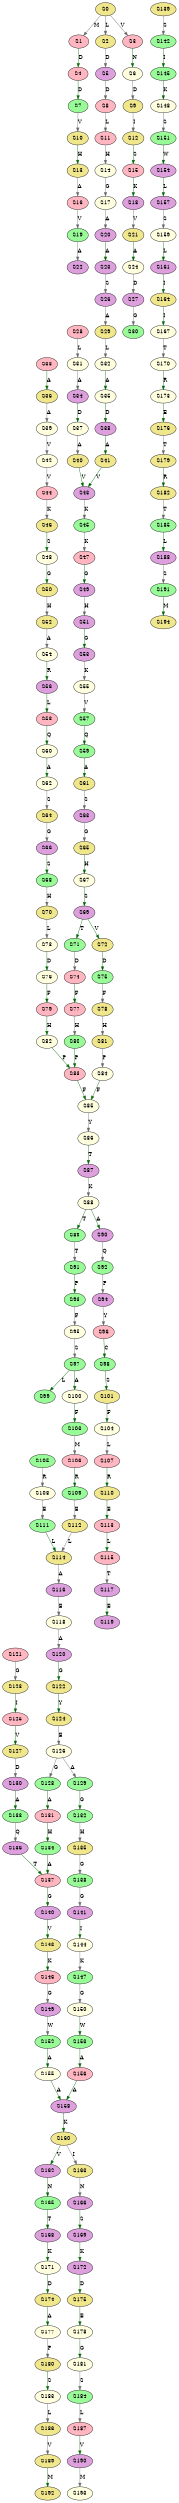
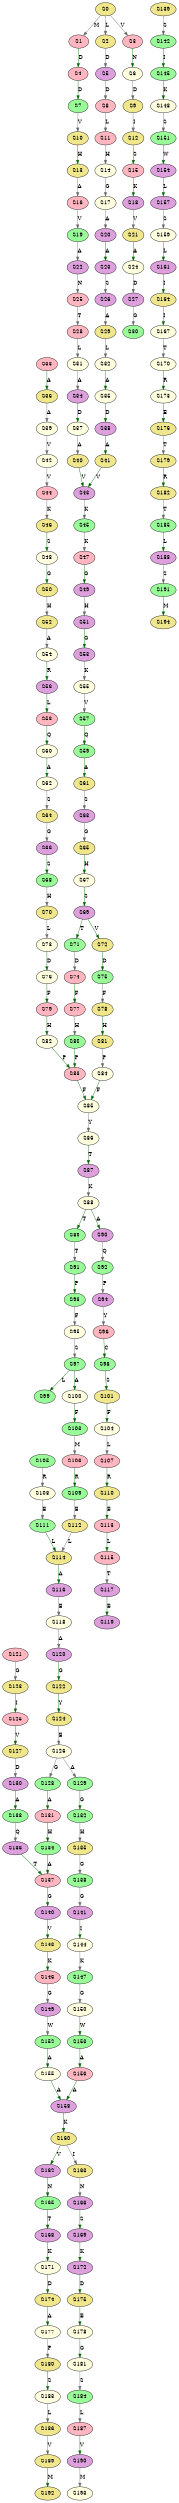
node "S25": added
edge "S78" -> "S81": color gray40 -> darkgreen
edge "S114" -> "S116": color gray40 -> darkgreen
